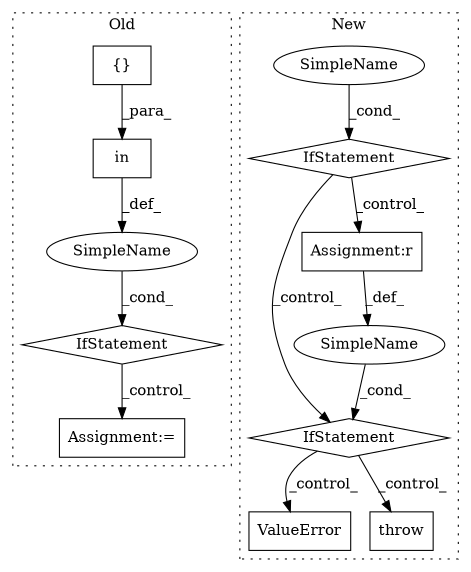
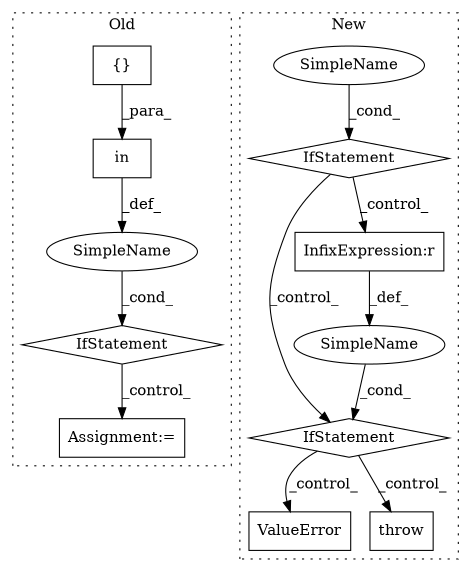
node "Assignment:r": label "Assignment:r" -> "InfixExpression:r"
